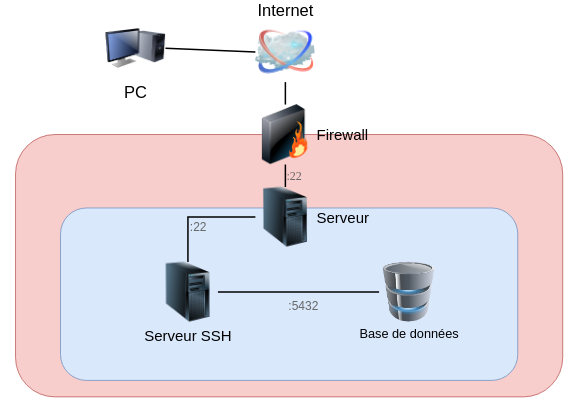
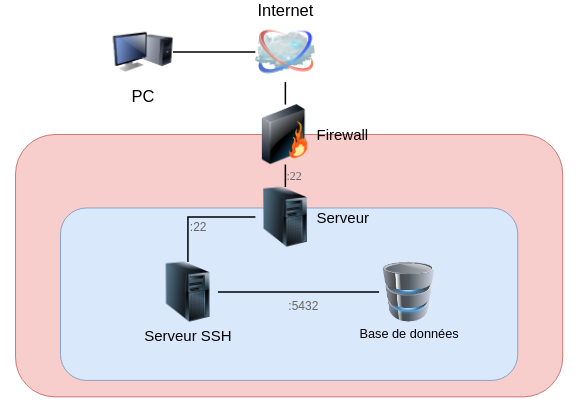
node "PC": moved (135, 48) -> (143, 52)
